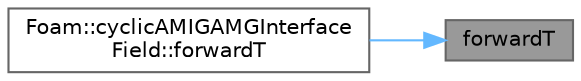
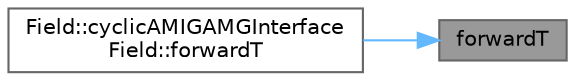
node "Foam::cyclicAMIGAMGInterface Field::forwardT": label "Foam::cyclicAMIGAMGInterface Field::forwardT" -> "Field::cyclicAMIGAMGInterface Field::forwardT"
